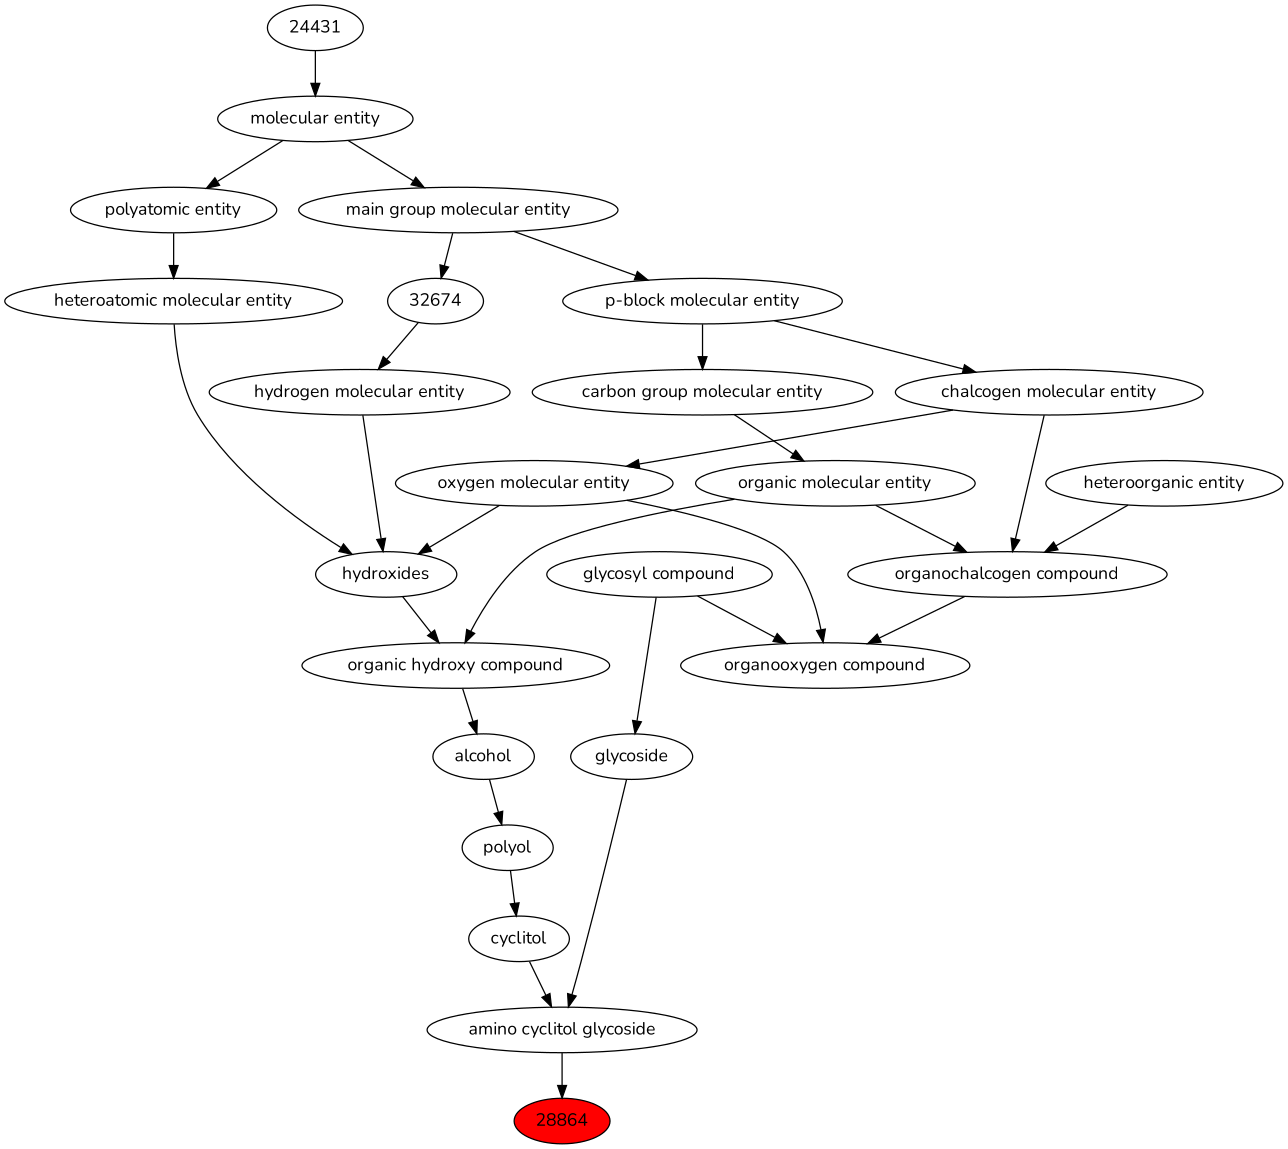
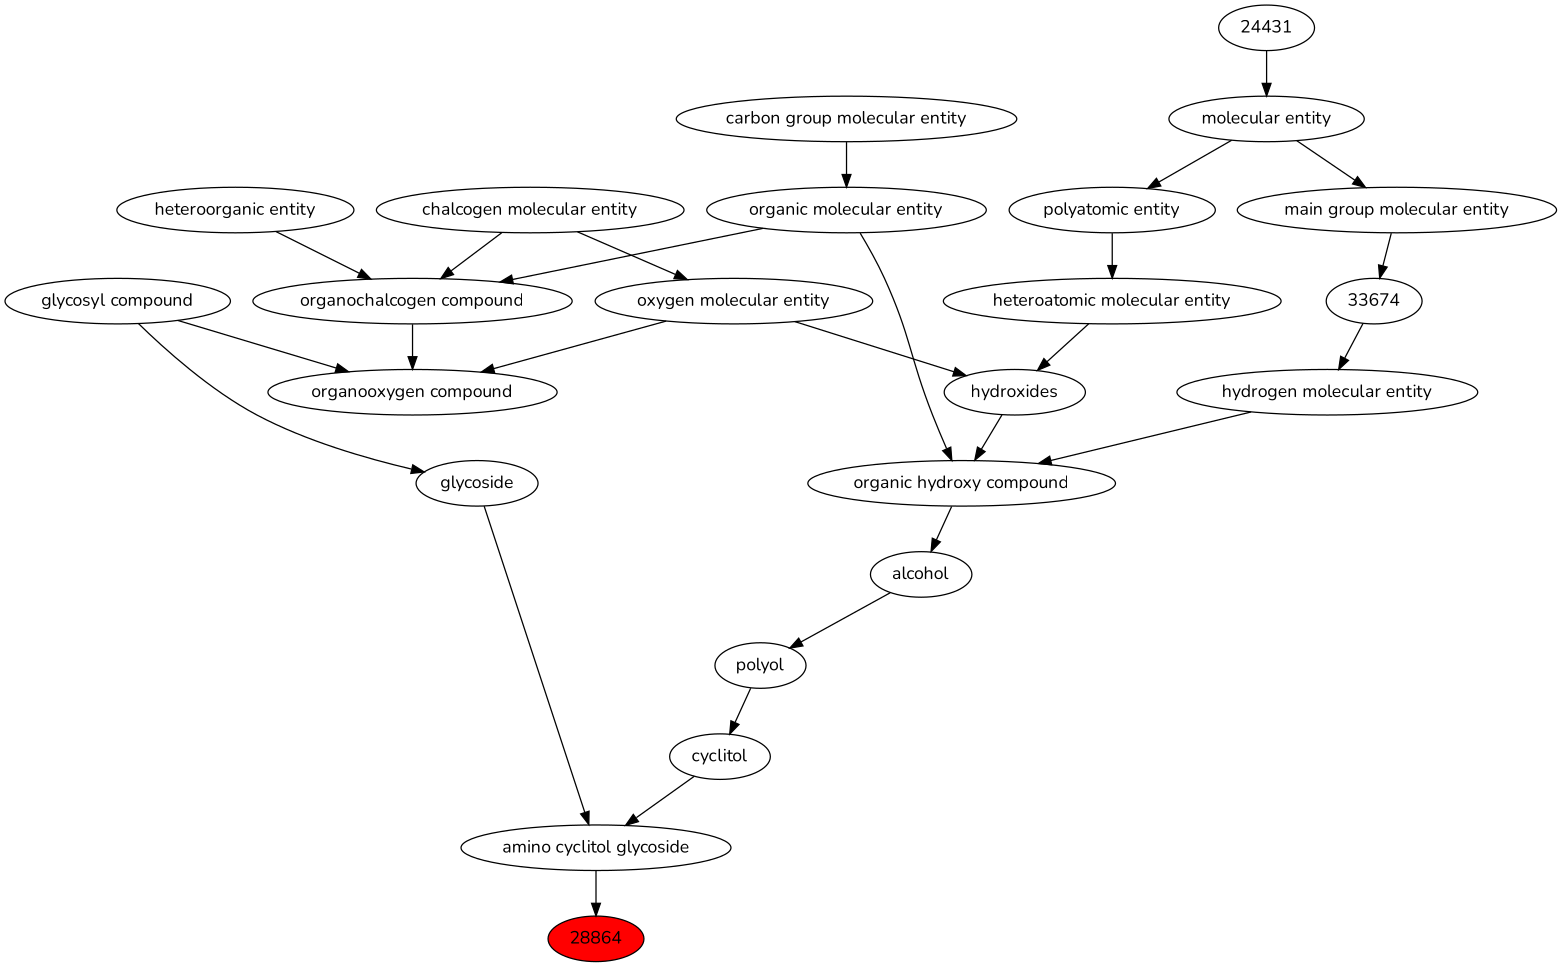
node "32674": label "32674" -> "33674"
node "p-block molecular entity": removed
edge "hydrogen molecular entity" -> "hydroxides": now "hydrogen molecular entity" -> "organic hydroxy compound"
